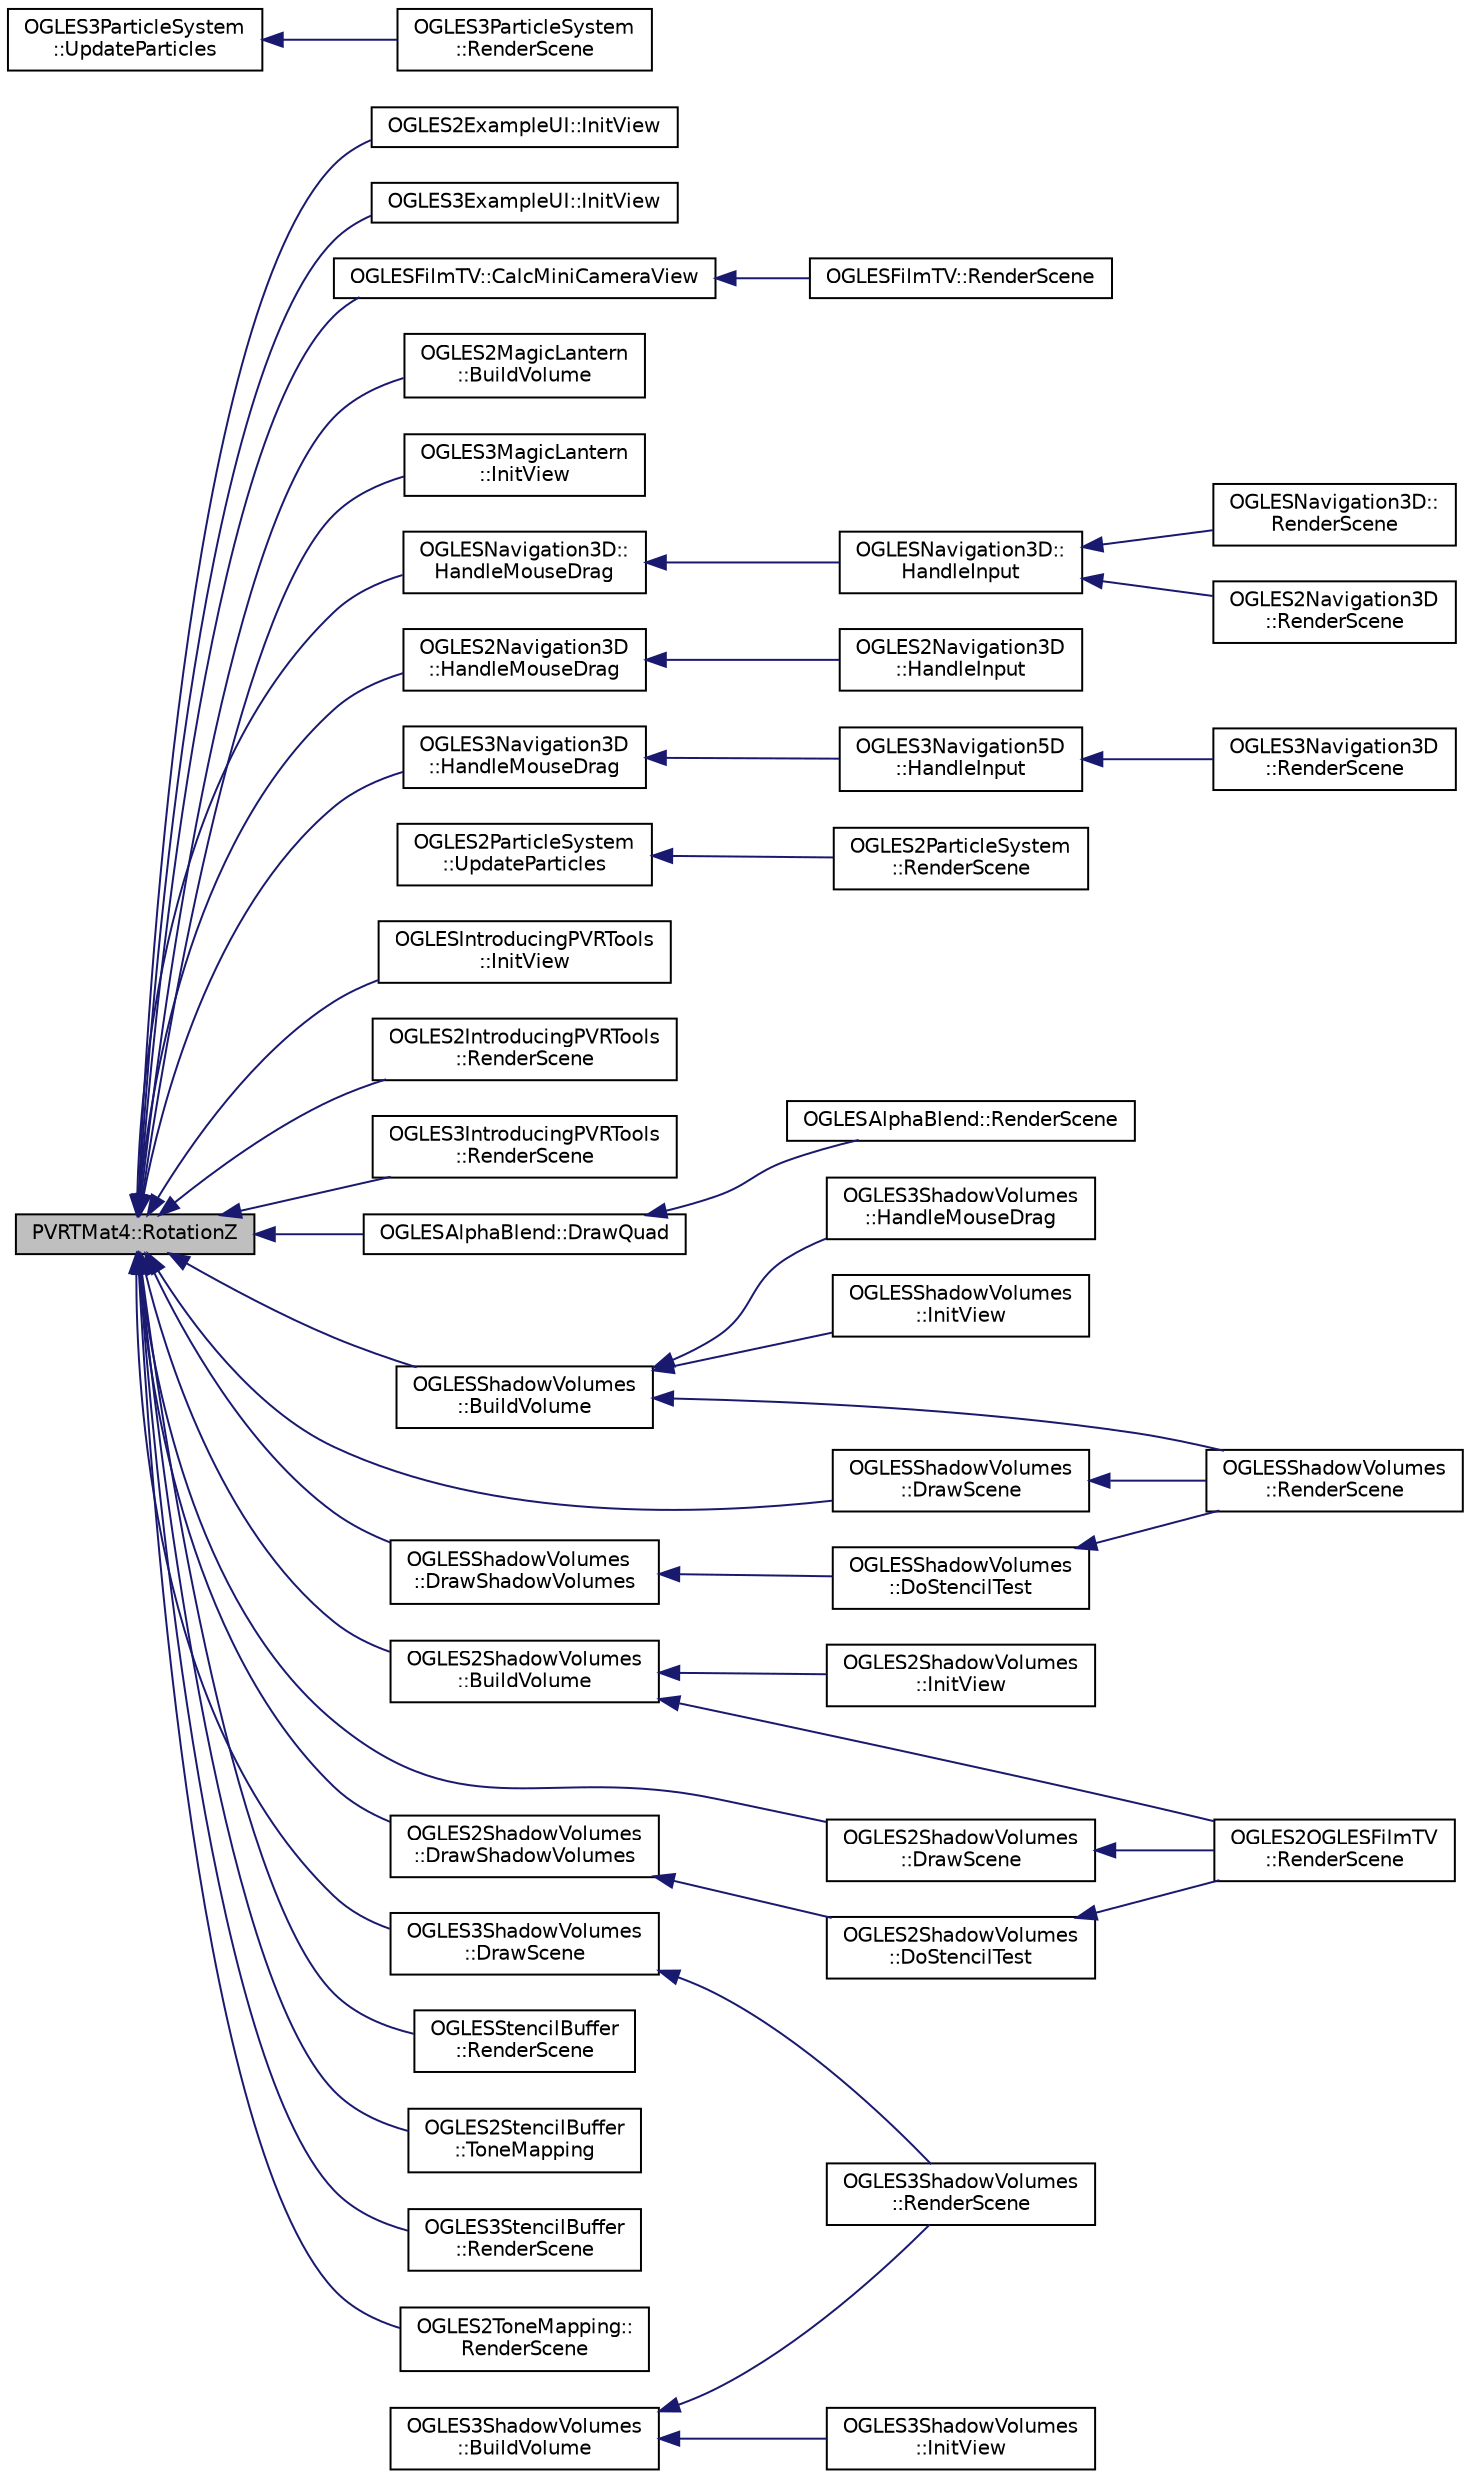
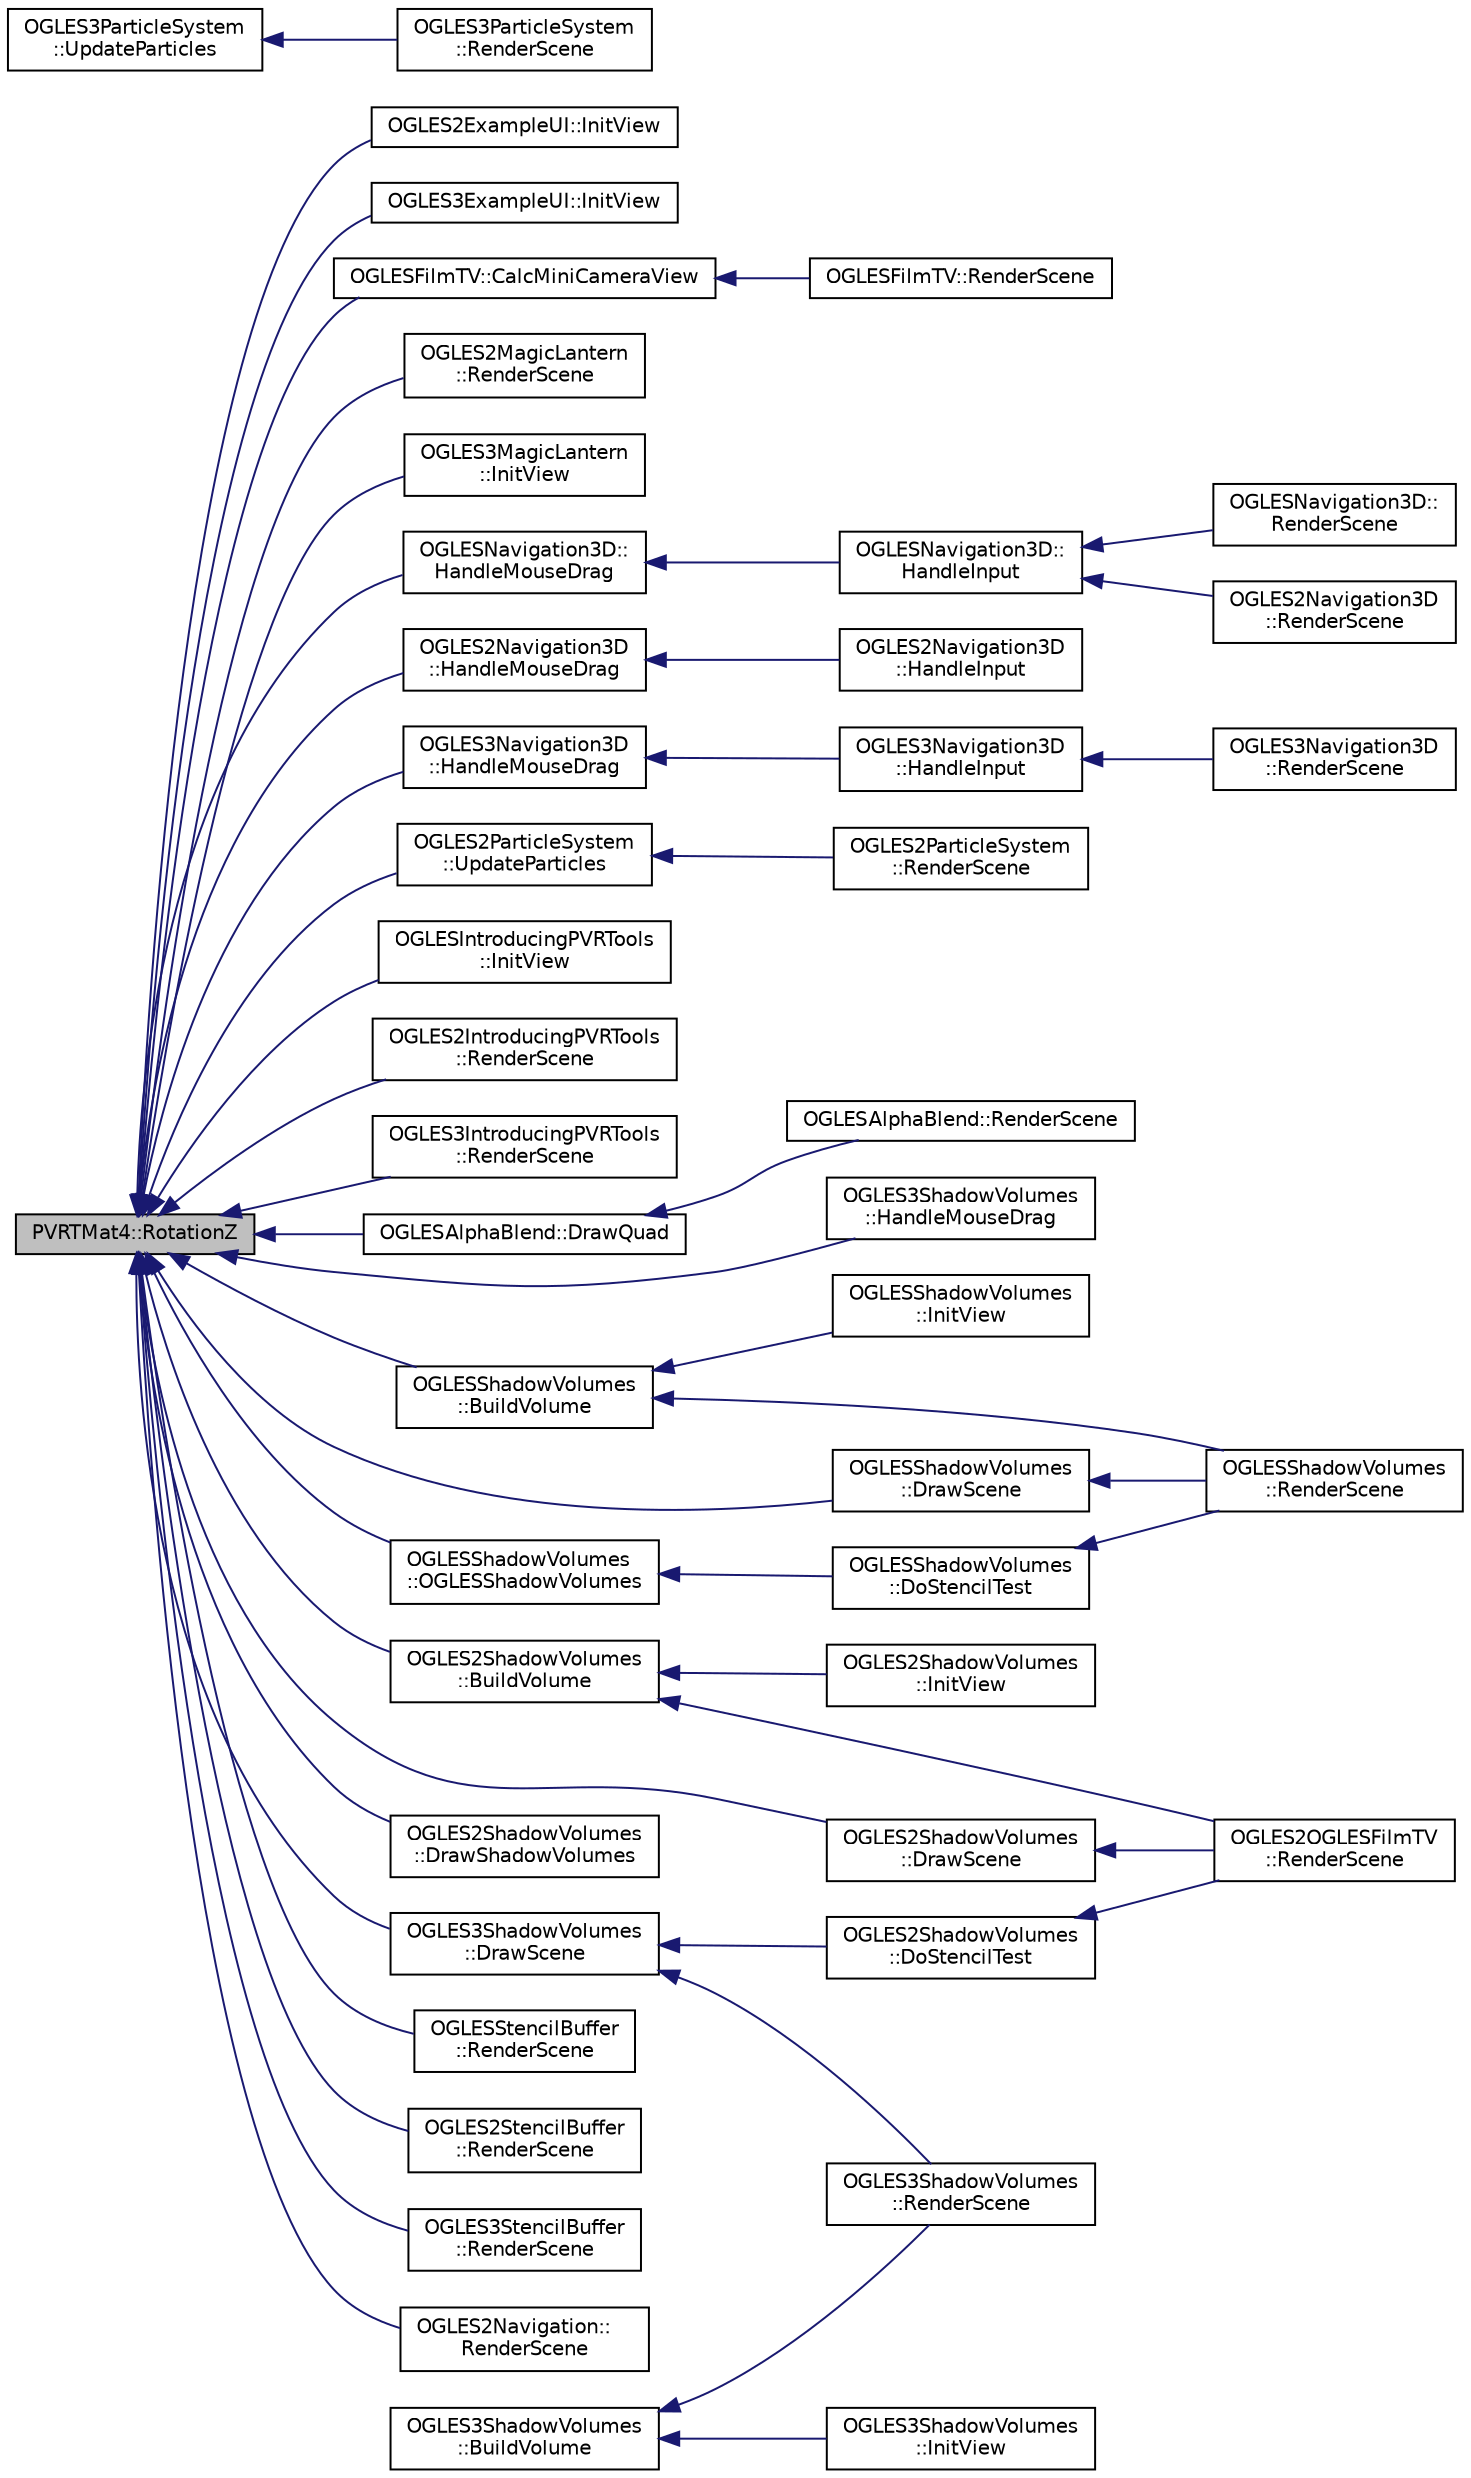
node "OGLES2MagicLantern ::BuildVolume": label "OGLES2MagicLantern ::BuildVolume" -> "OGLES2MagicLantern ::RenderScene"
node "OGLES3Navigation5D ::HandleInput": label "OGLES3Navigation5D ::HandleInput" -> "OGLES3Navigation3D ::HandleInput"
edge "OGLES2ParticleSystem ::UpdateParticles" -> "PVRTMat4::RotationZ": added
edge "OGLES3ShadowVolumes ::HandleMouseDrag" -> "OGLESShadowVolumes ::BuildVolume": now "OGLES3ShadowVolumes ::HandleMouseDrag" -> "PVRTMat4::RotationZ"
node "OGLESShadowVolumes ::DrawShadowVolumes": label "OGLESShadowVolumes ::DrawShadowVolumes" -> "OGLESShadowVolumes ::OGLESShadowVolumes"
edge "OGLES2ShadowVolumes ::DoStencilTest" -> "OGLES2ShadowVolumes ::DrawShadowVolumes": now "OGLES2ShadowVolumes ::DoStencilTest" -> "OGLES3ShadowVolumes ::DrawScene"
node "OGLES2StencilBuffer ::ToneMapping": label "OGLES2StencilBuffer ::ToneMapping" -> "OGLES2StencilBuffer ::RenderScene"
node "OGLES2ToneMapping:: RenderScene": label "OGLES2ToneMapping:: RenderScene" -> "OGLES2Navigation:: RenderScene"
